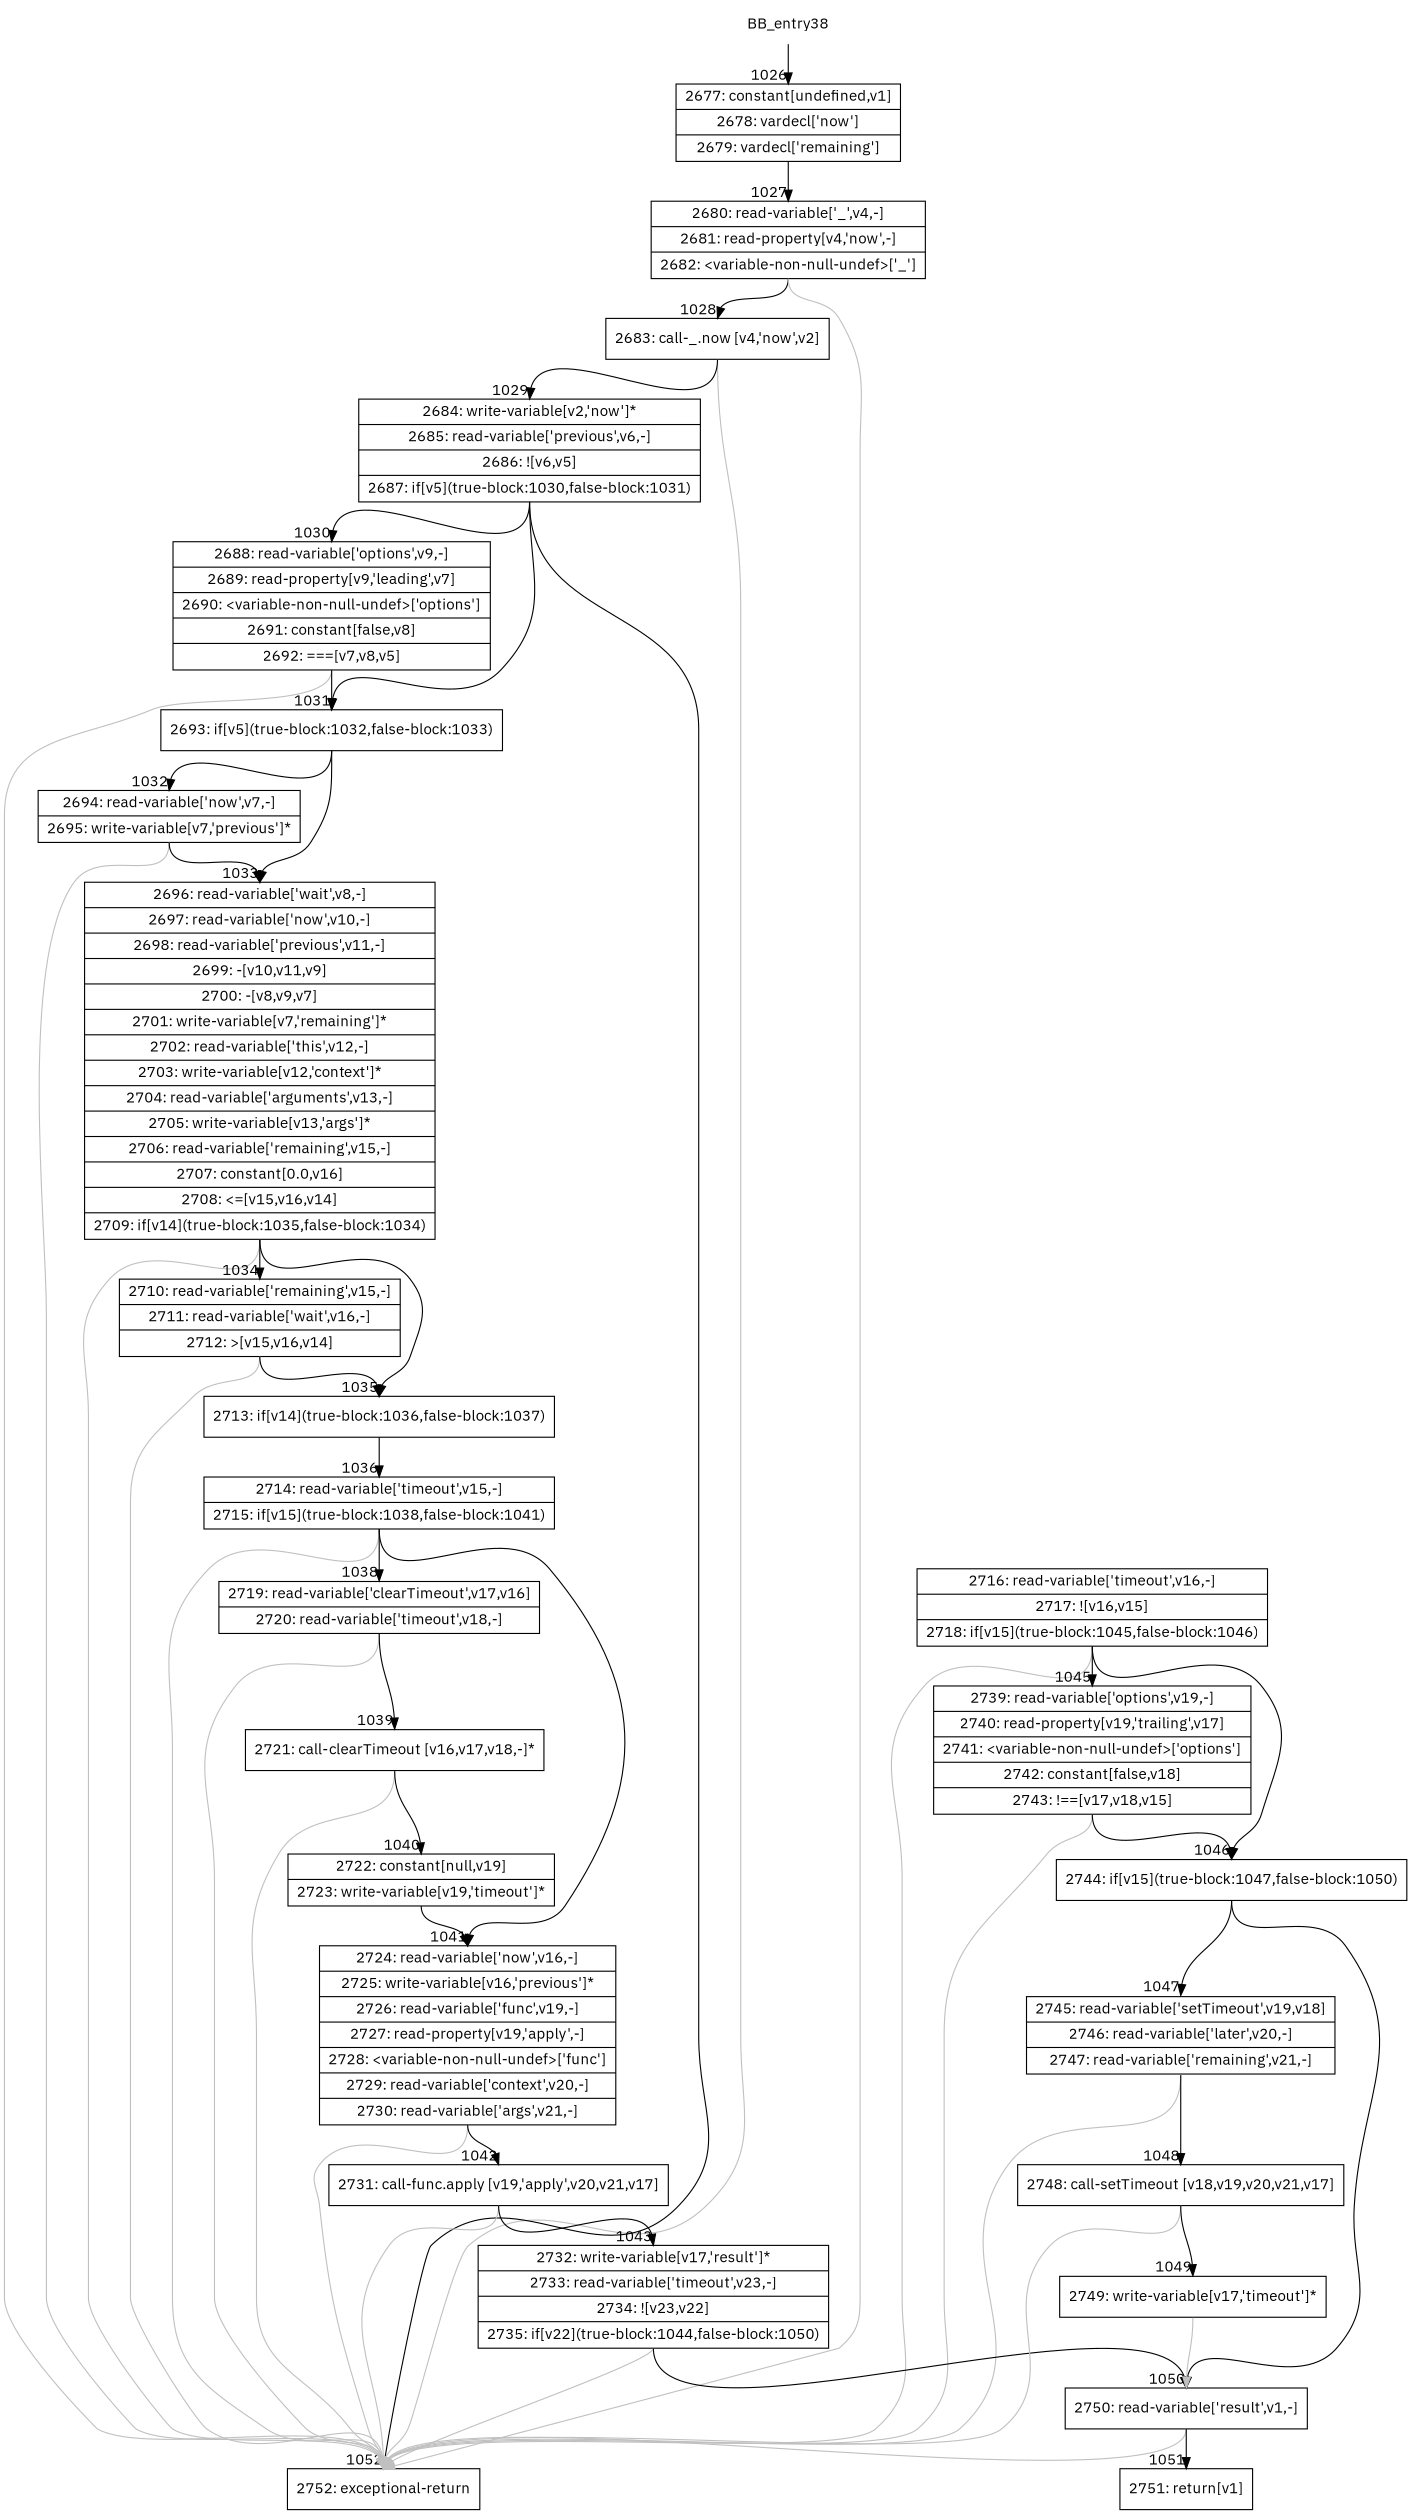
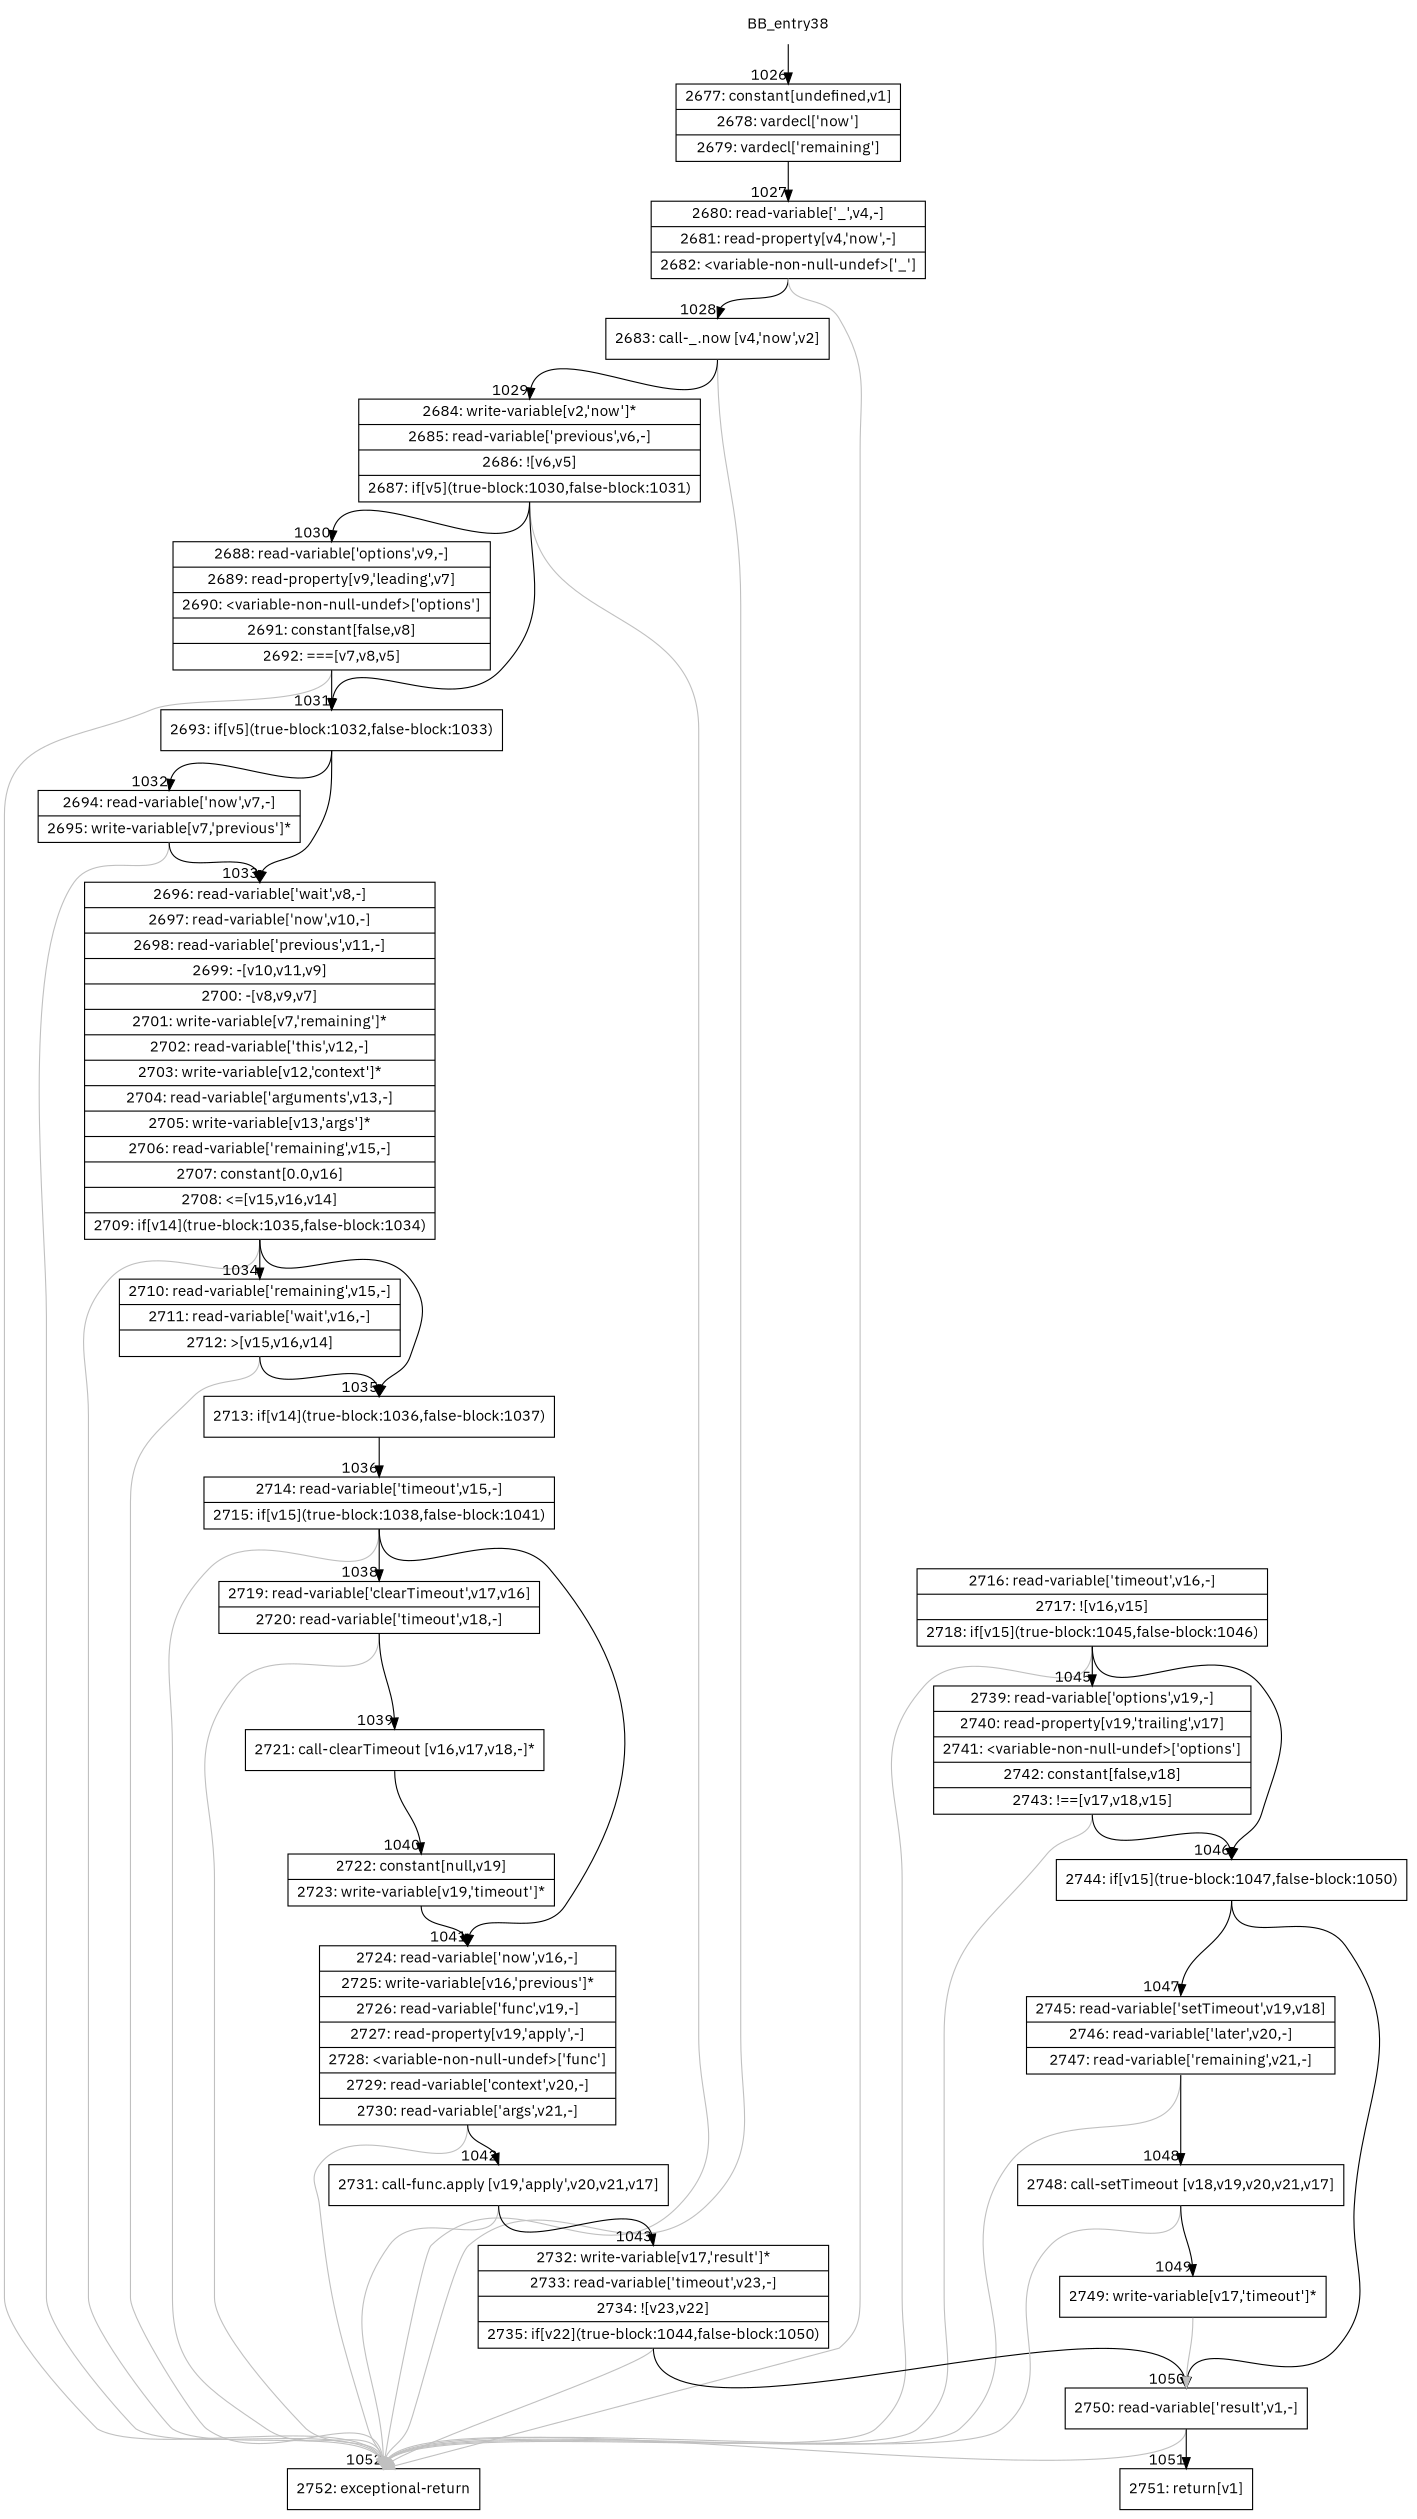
edge "2684: write-variable[v2,'now']*" -> "2752: exceptional-return": color black -> gray
edge "2721: call-clearTimeout [v16,v17,v18,-]*" -> "2752: exceptional-return": removed
